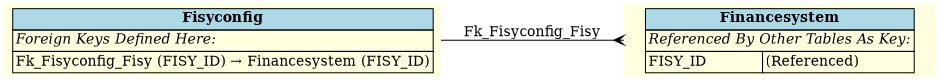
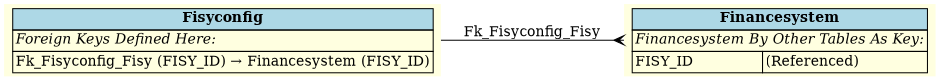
node "Financesystem": text "Referenced By Other Tables As Key:" -> "Financesystem By Other Tables As Key:"
